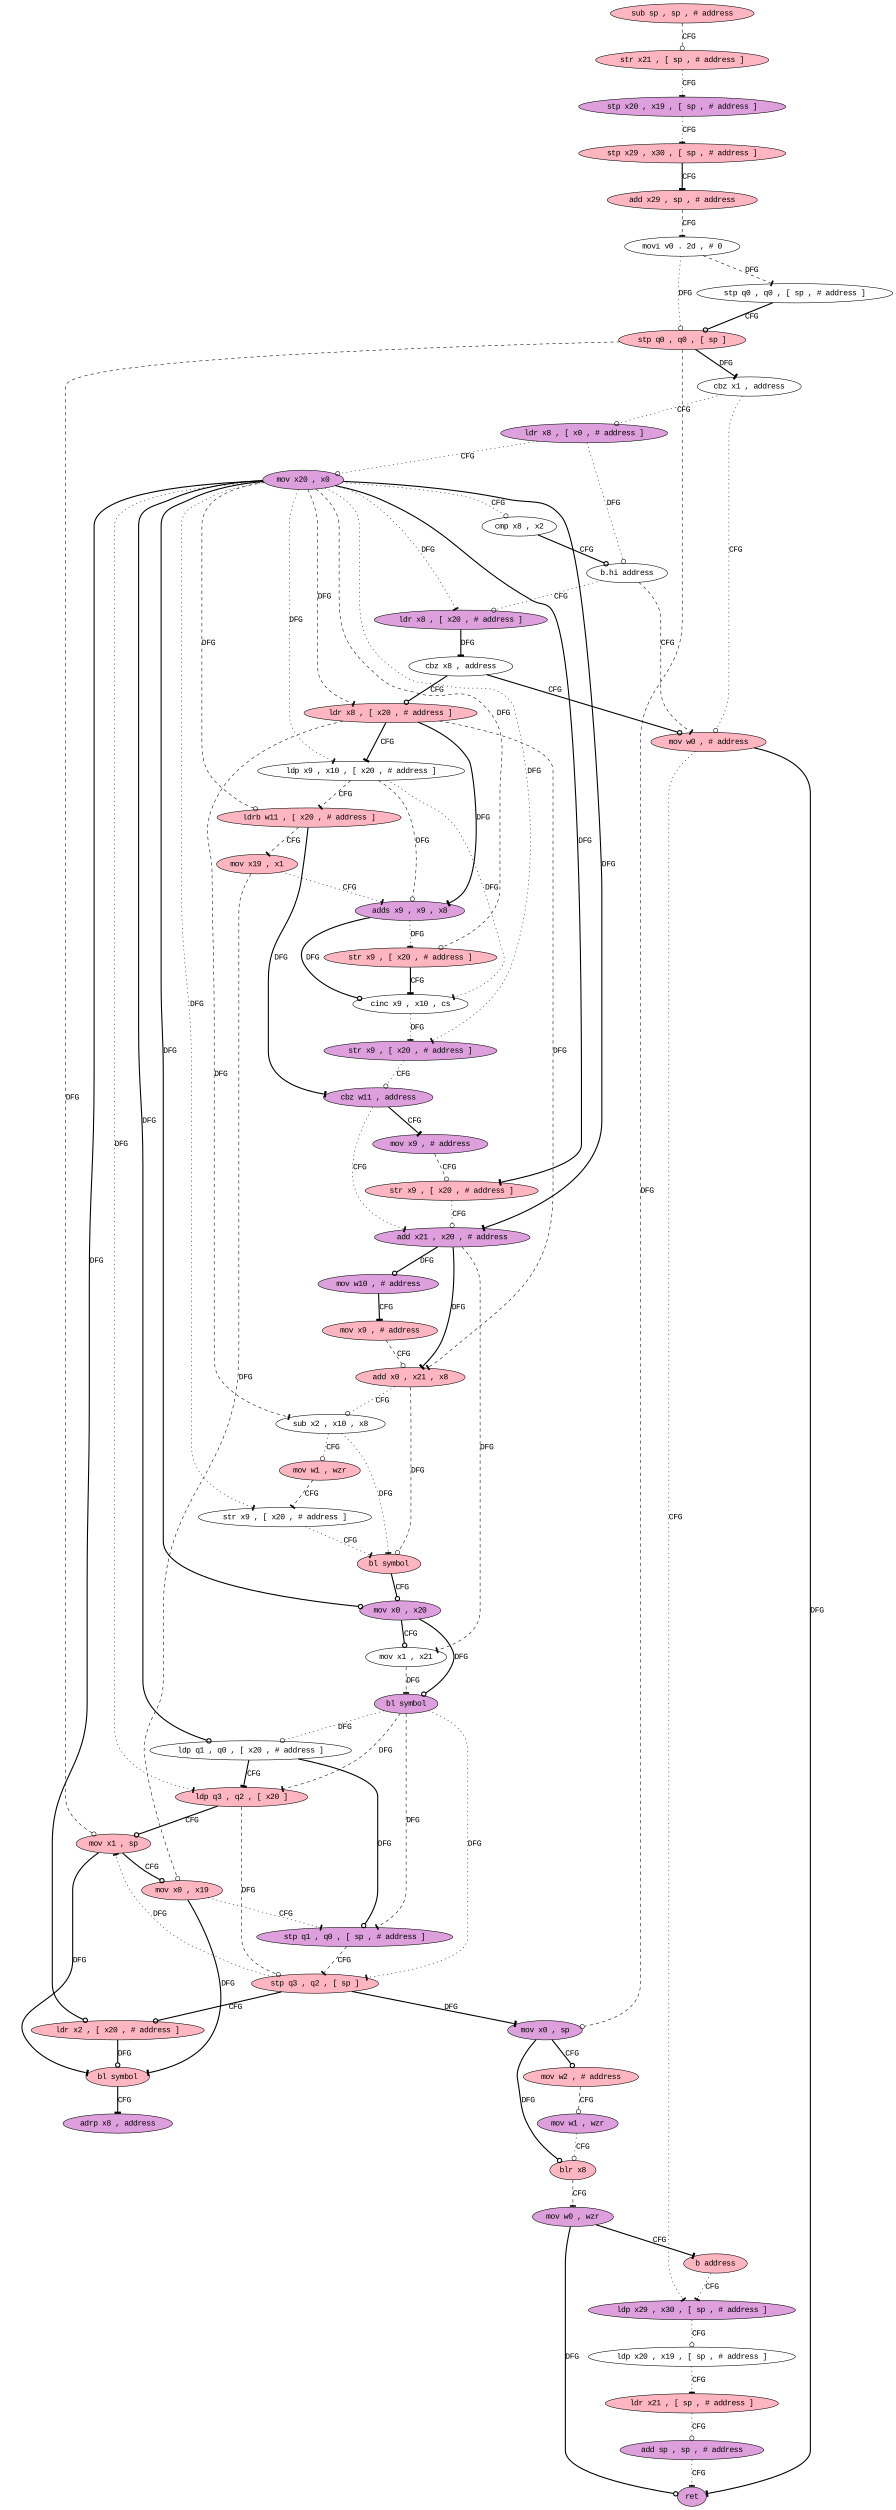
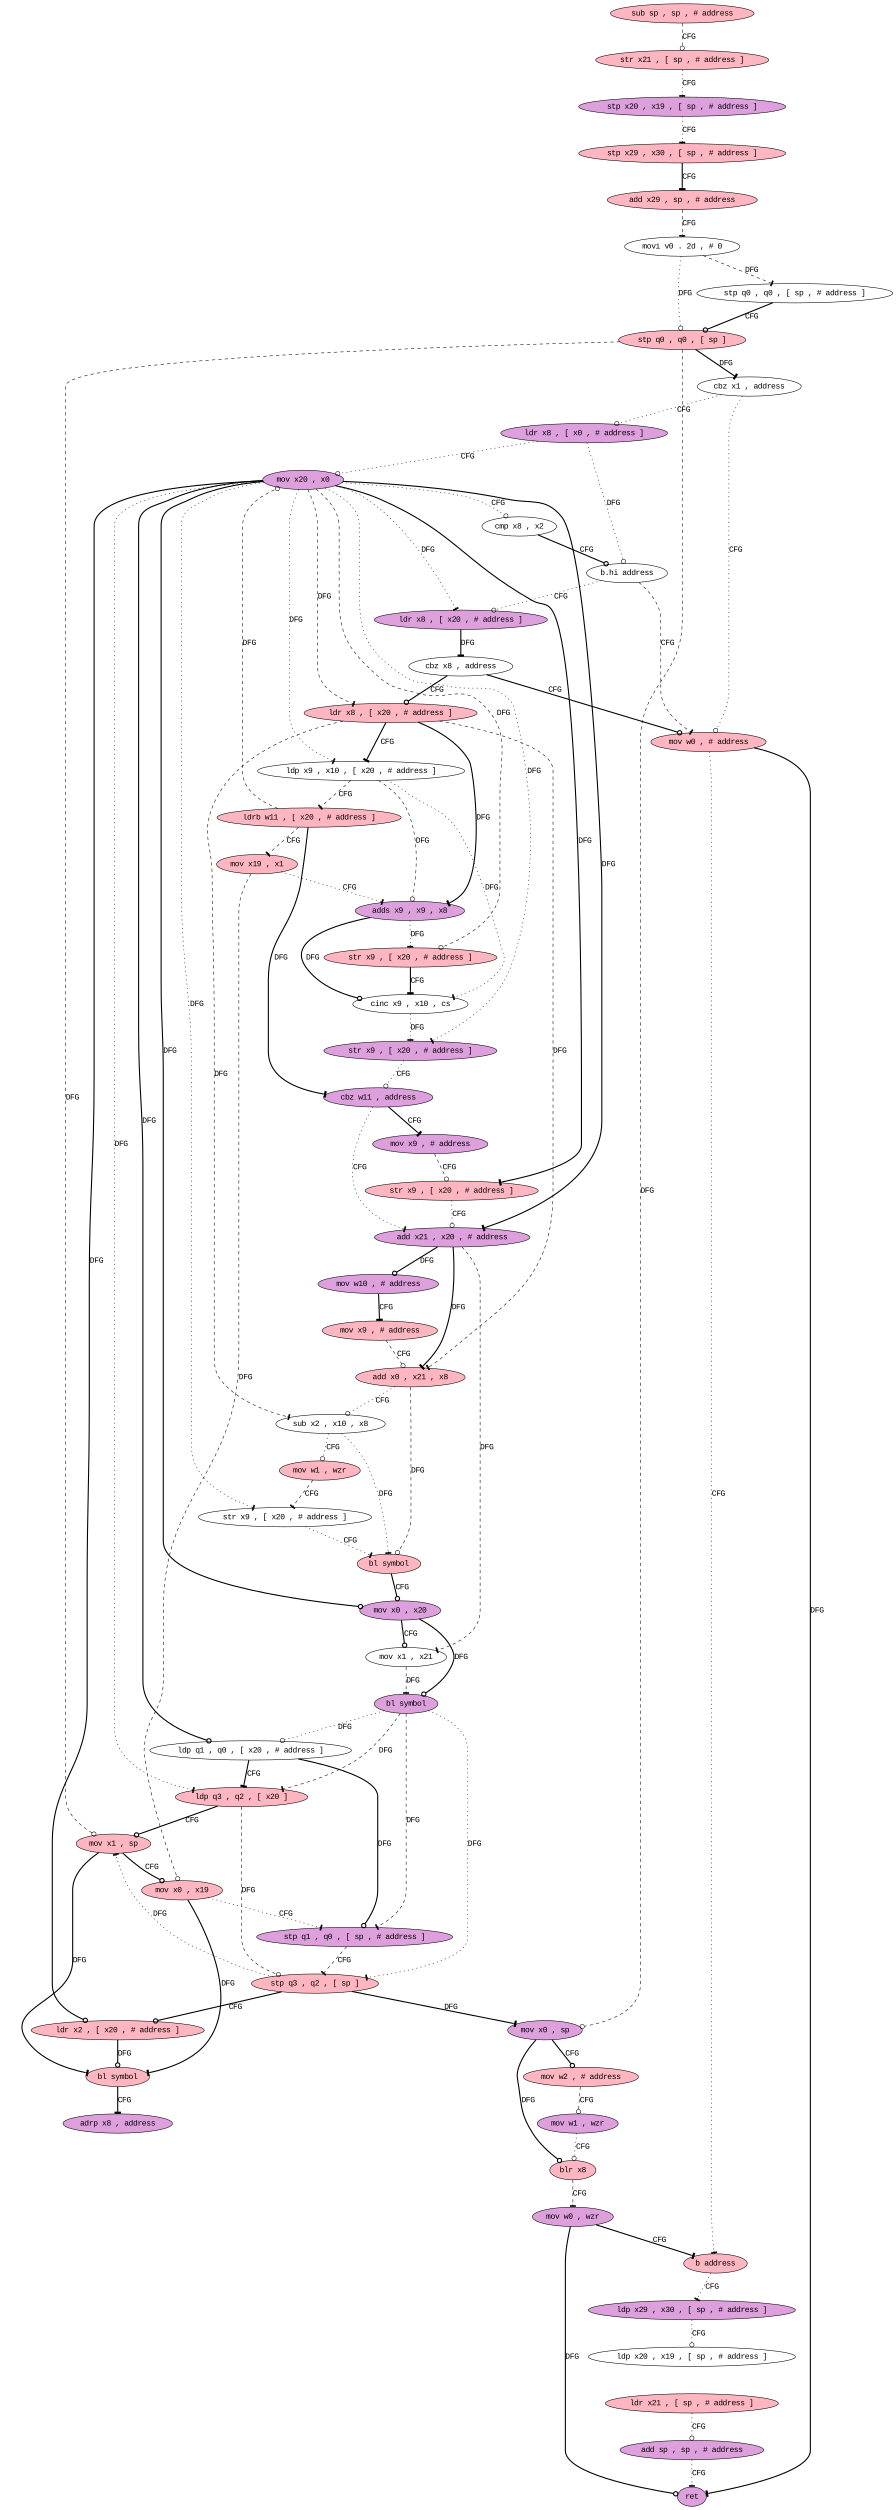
edge "mov x20 , x0" -> "ldrb w11 , [ x20 , # address ]": reversed
edge "mov w0 , # address" -> "ldp x29 , x30 , [ sp , # address ]": now "mov w0 , # address" -> "b address"
edge "ldp x20 , x19 , [ sp , # address ]" -> "ldr x21 , [ sp , # address ]": removed, label "CFG"
